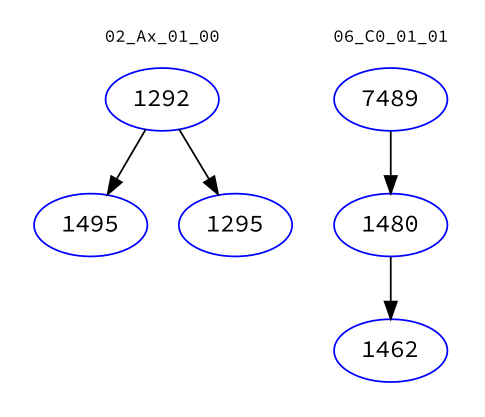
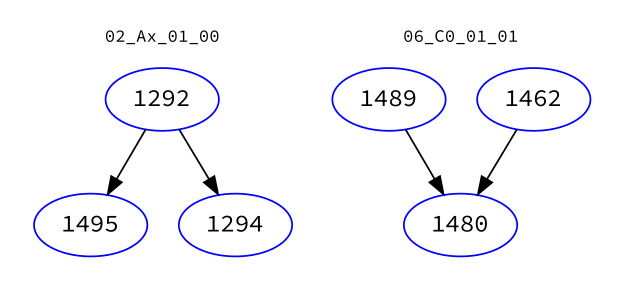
node "7489": label "7489" -> "1489"
node "1295": label "1295" -> "1294"
edge "1480" -> "1462": reversed
